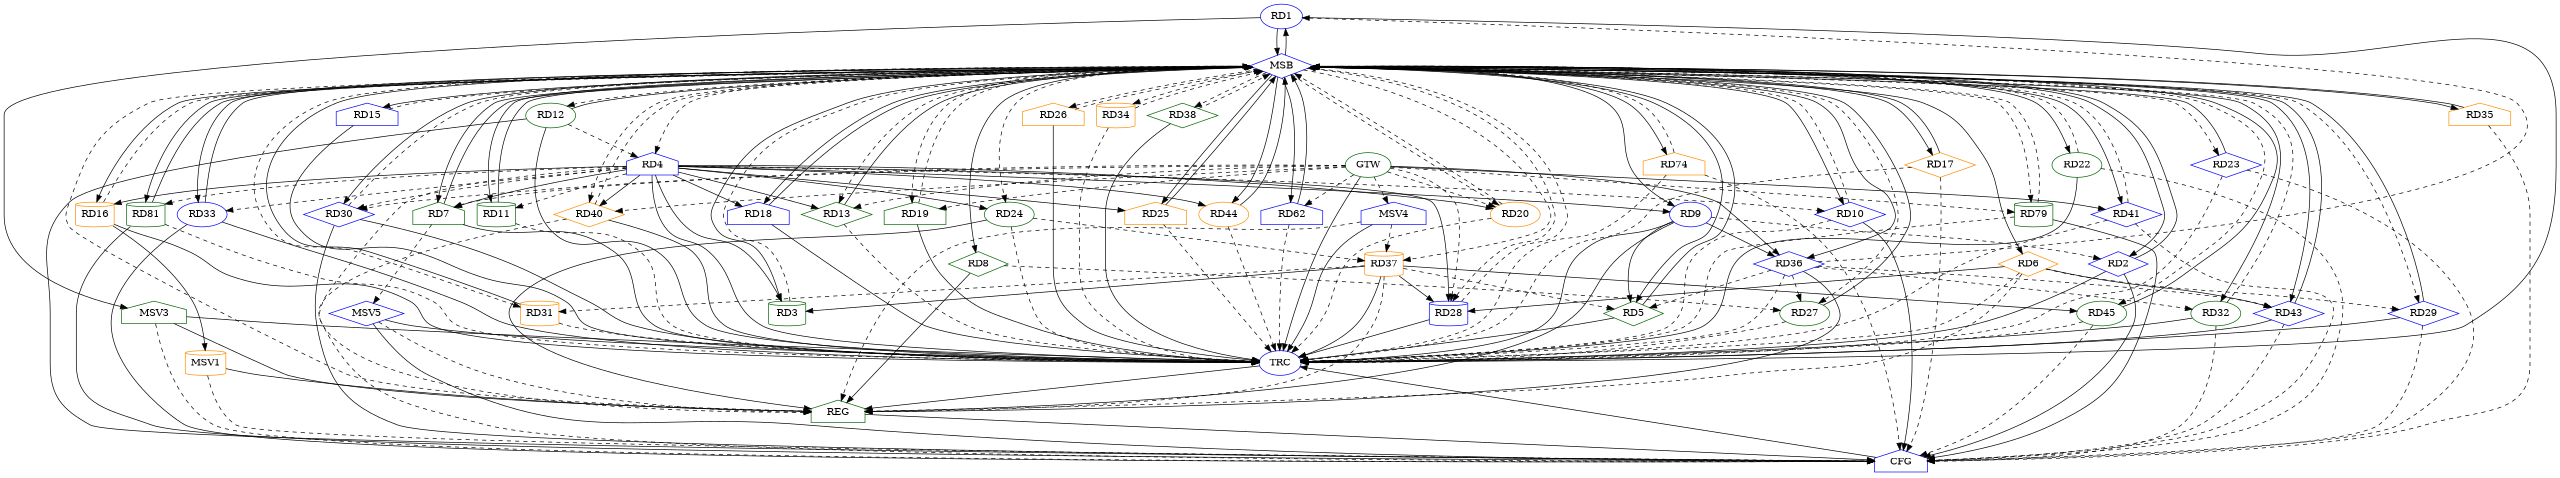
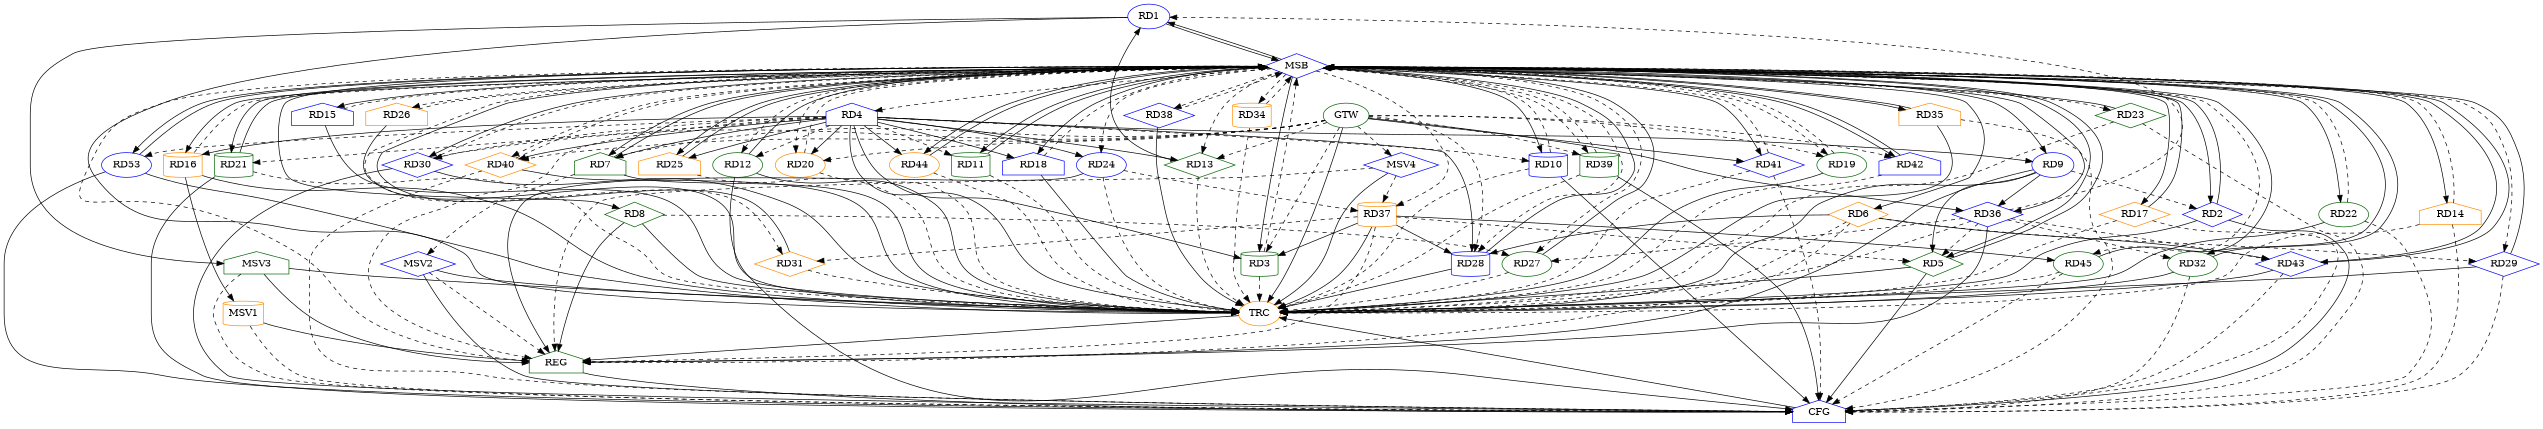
edge "RD32" -> "MSB": style dashed -> solid
edge "RD13" -> "MSB": now "RD13" -> "RD1"
edge "RD18" -> "MSB": style solid -> dashed
node "RD38": color darkgreen -> blue
edge "RD12" -> "RD4": reversed
edge "RD28" -> "MSB": style dashed -> solid
node "RD74": label "RD74" -> "RD14"
node "RD23": color blue -> darkgreen
edge "GTW" -> "RD3": added
node "RD81": label "RD81" -> "RD21"
node "RD33": label "RD33" -> "RD53"
node "RD19": shape house -> ellipse
node "RD24": color darkgreen -> blue
node "RD62": label "RD62" -> "RD42"
node "MSV4": shape house -> diamond
node "RD10": shape diamond -> cylinder
node "RD79": label "RD79" -> "RD39"
edge "RD35" -> "TRC": added
edge "RD3" -> "TRC": added
edge "RD8" -> "TRC": added
node "MSV5": label "MSV5" -> "MSV2"
node "RD31": shape cylinder -> diamond
edge "RD5" -> "CFG": added
node "TRC": color blue -> darkorange
